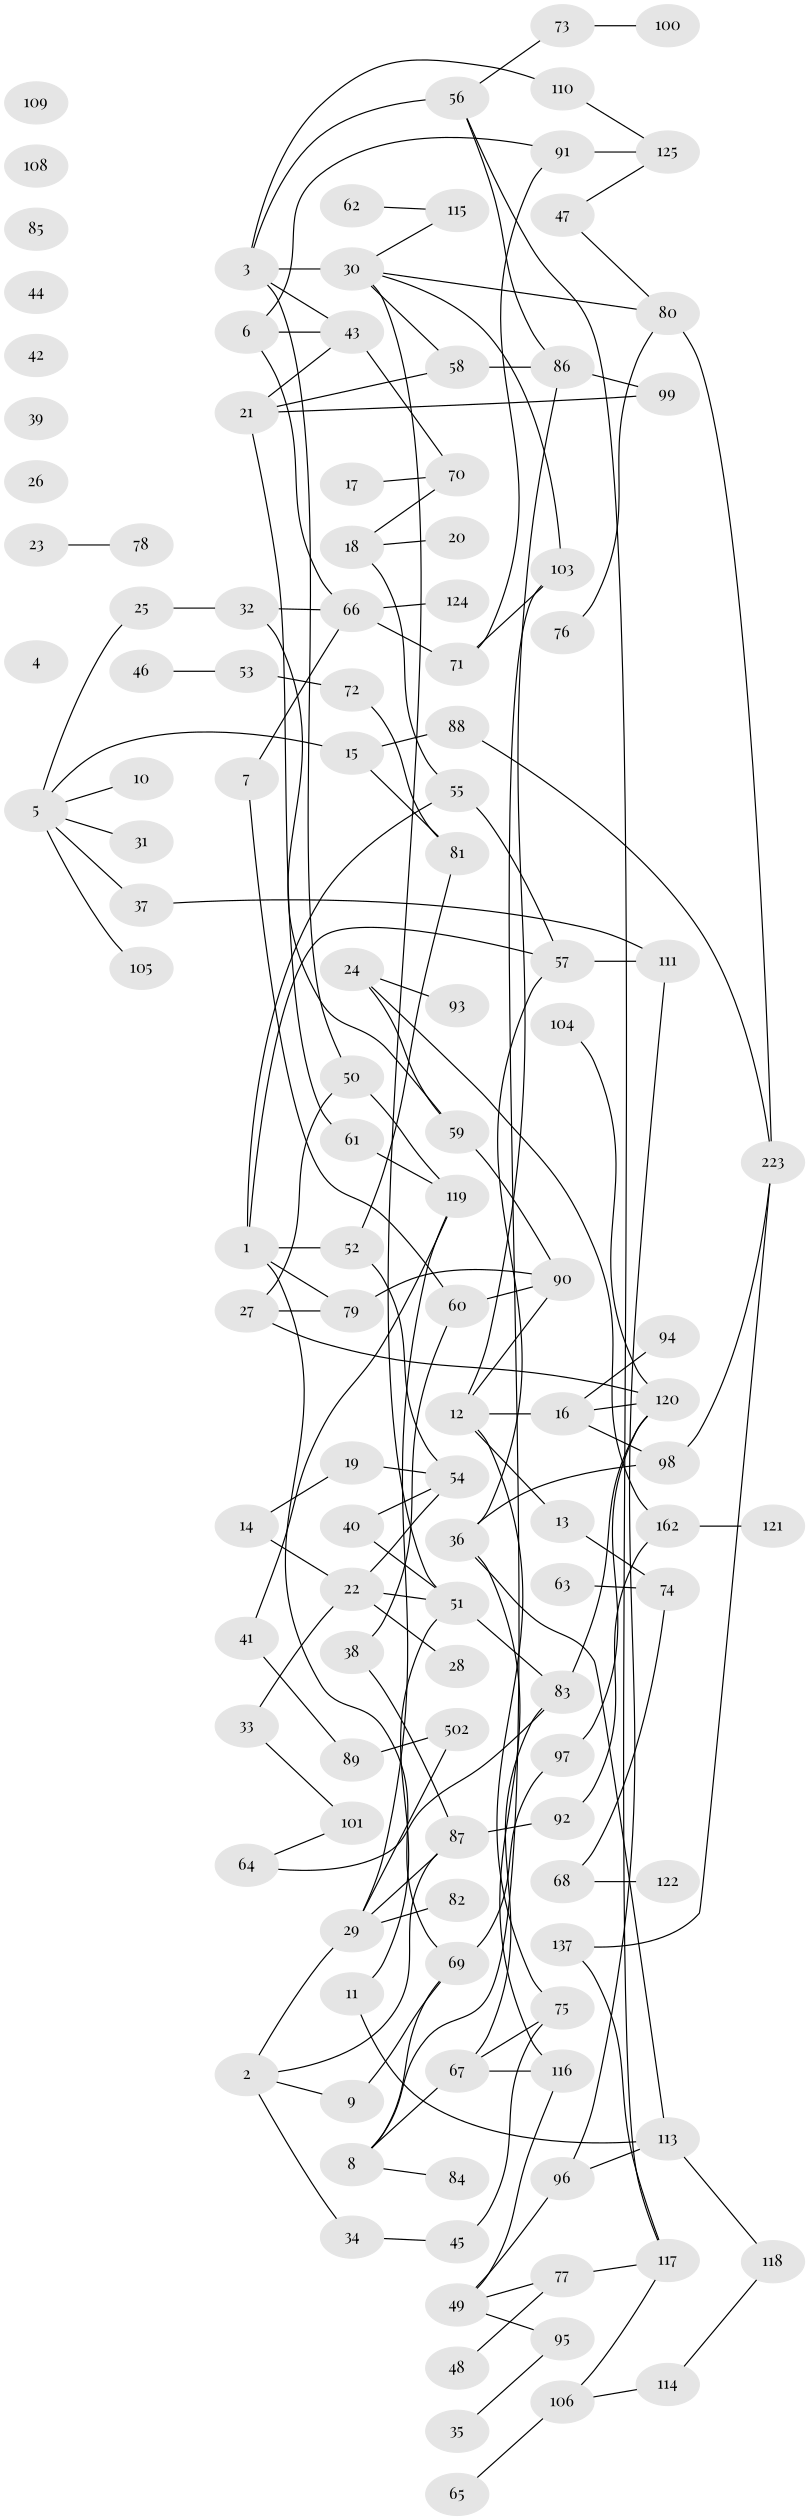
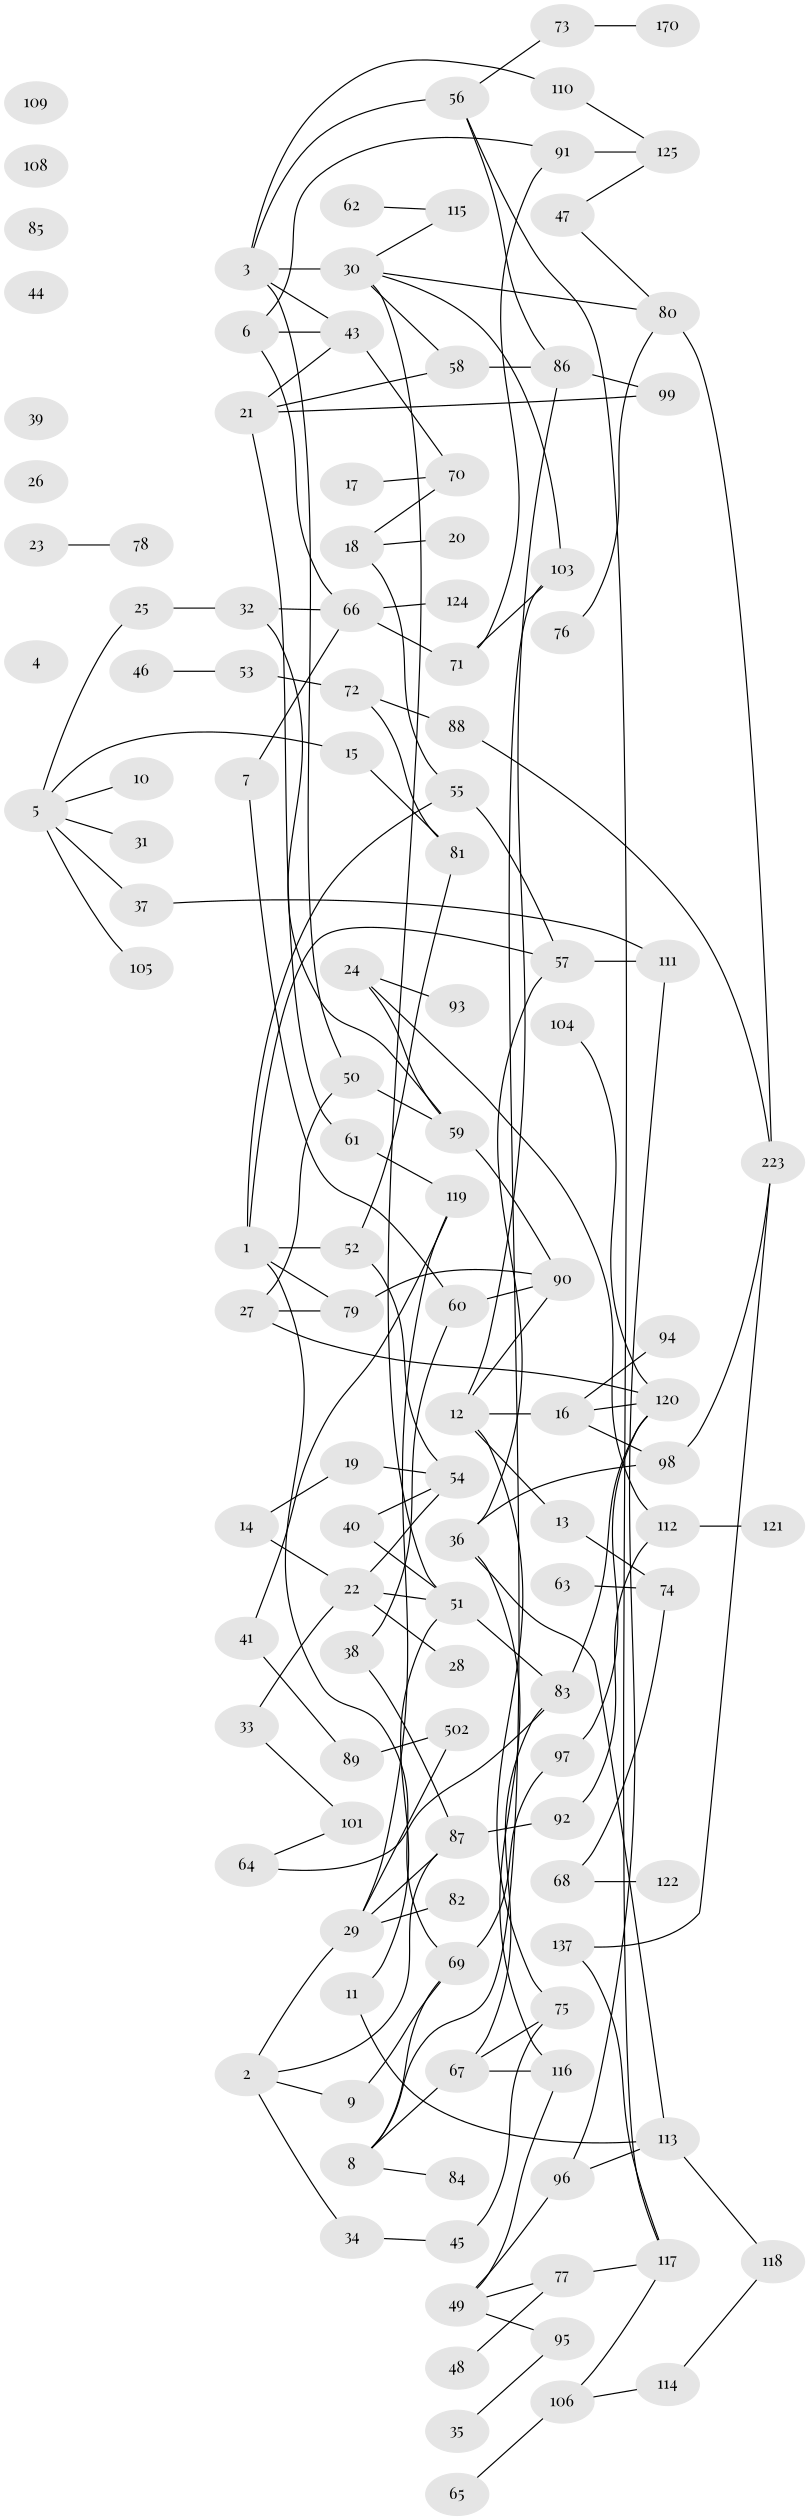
node "100": label "100" -> "170"
node "42": removed
edge "88" -- "15": now "88" -- "72"
edge "50" -- "119": now "50" -- "59"
node "162": label "162" -> "112"
